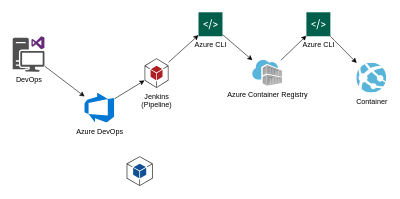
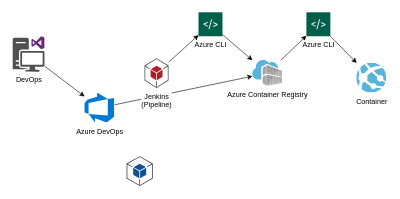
edge "Azure DevOps" -> "Jenkins (Pipeline)": now "Azure DevOps" -> "Azure Container Registry"
